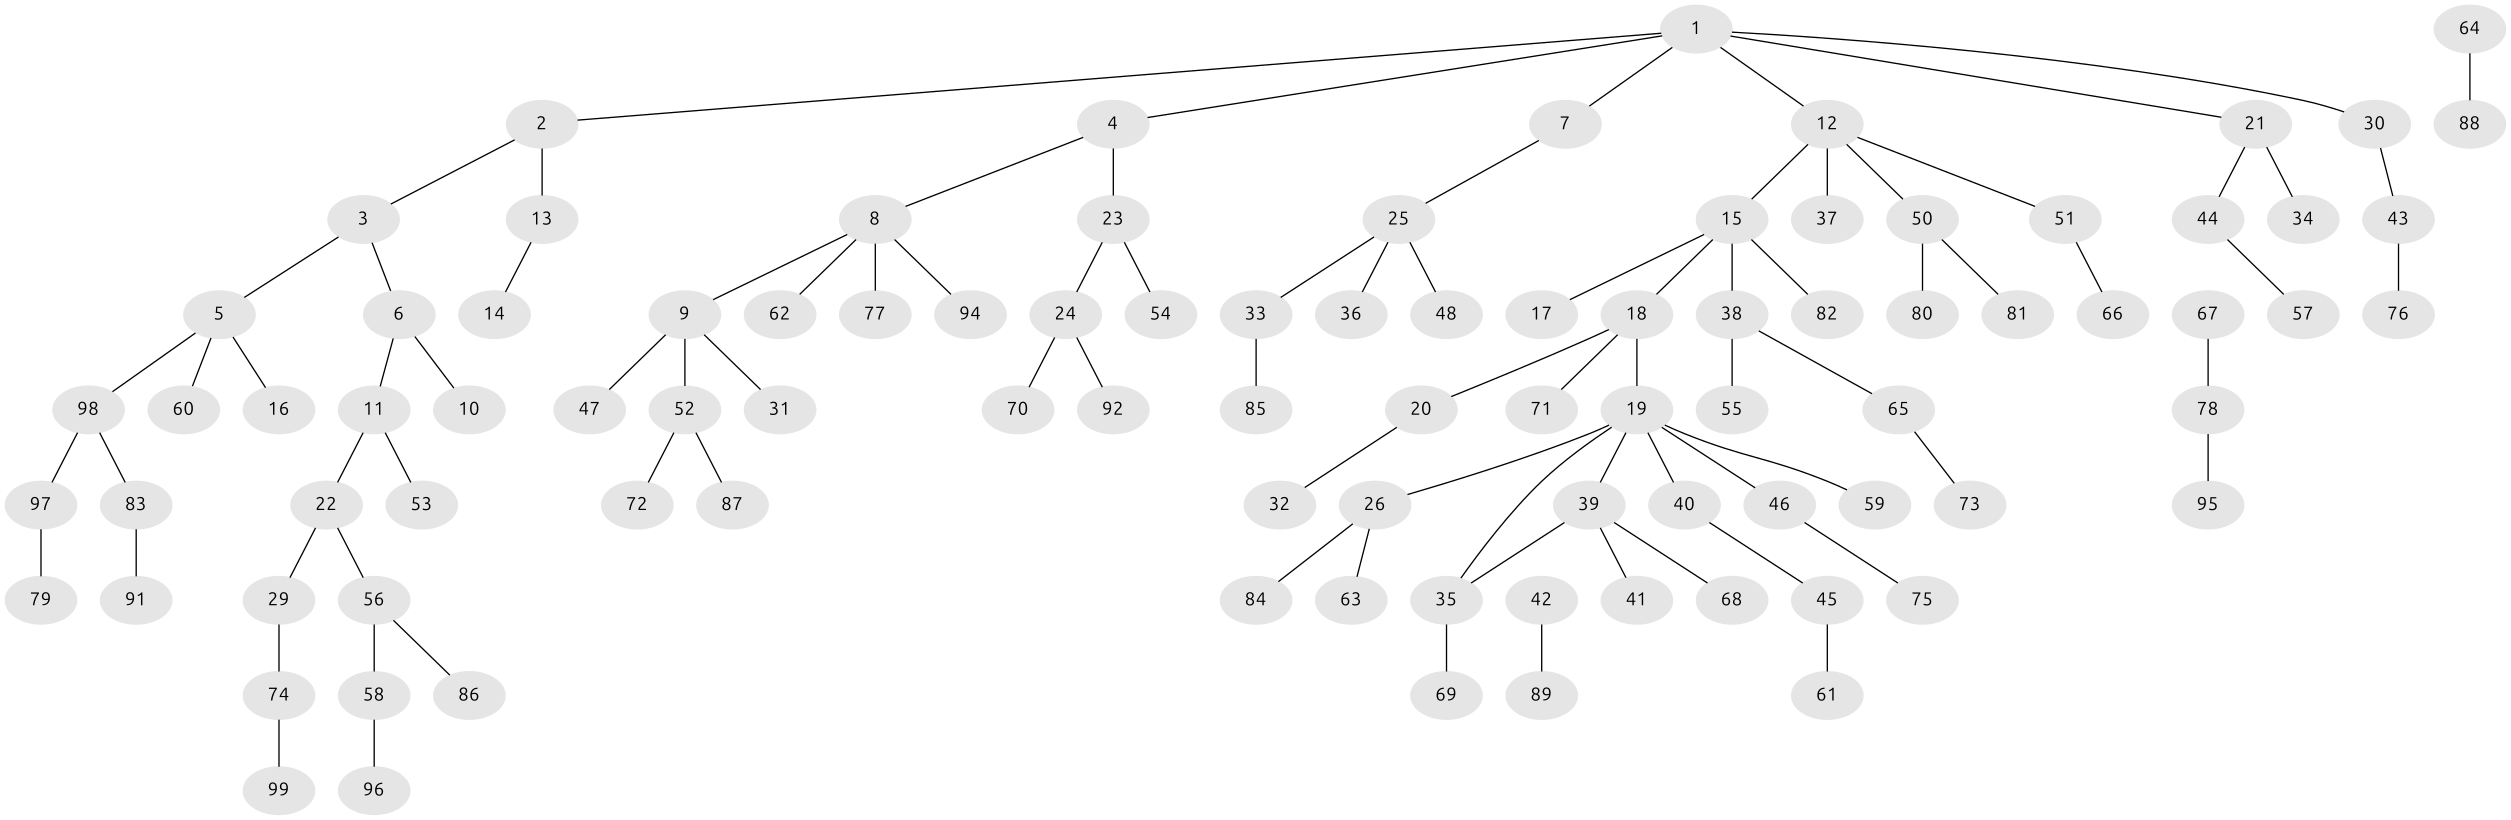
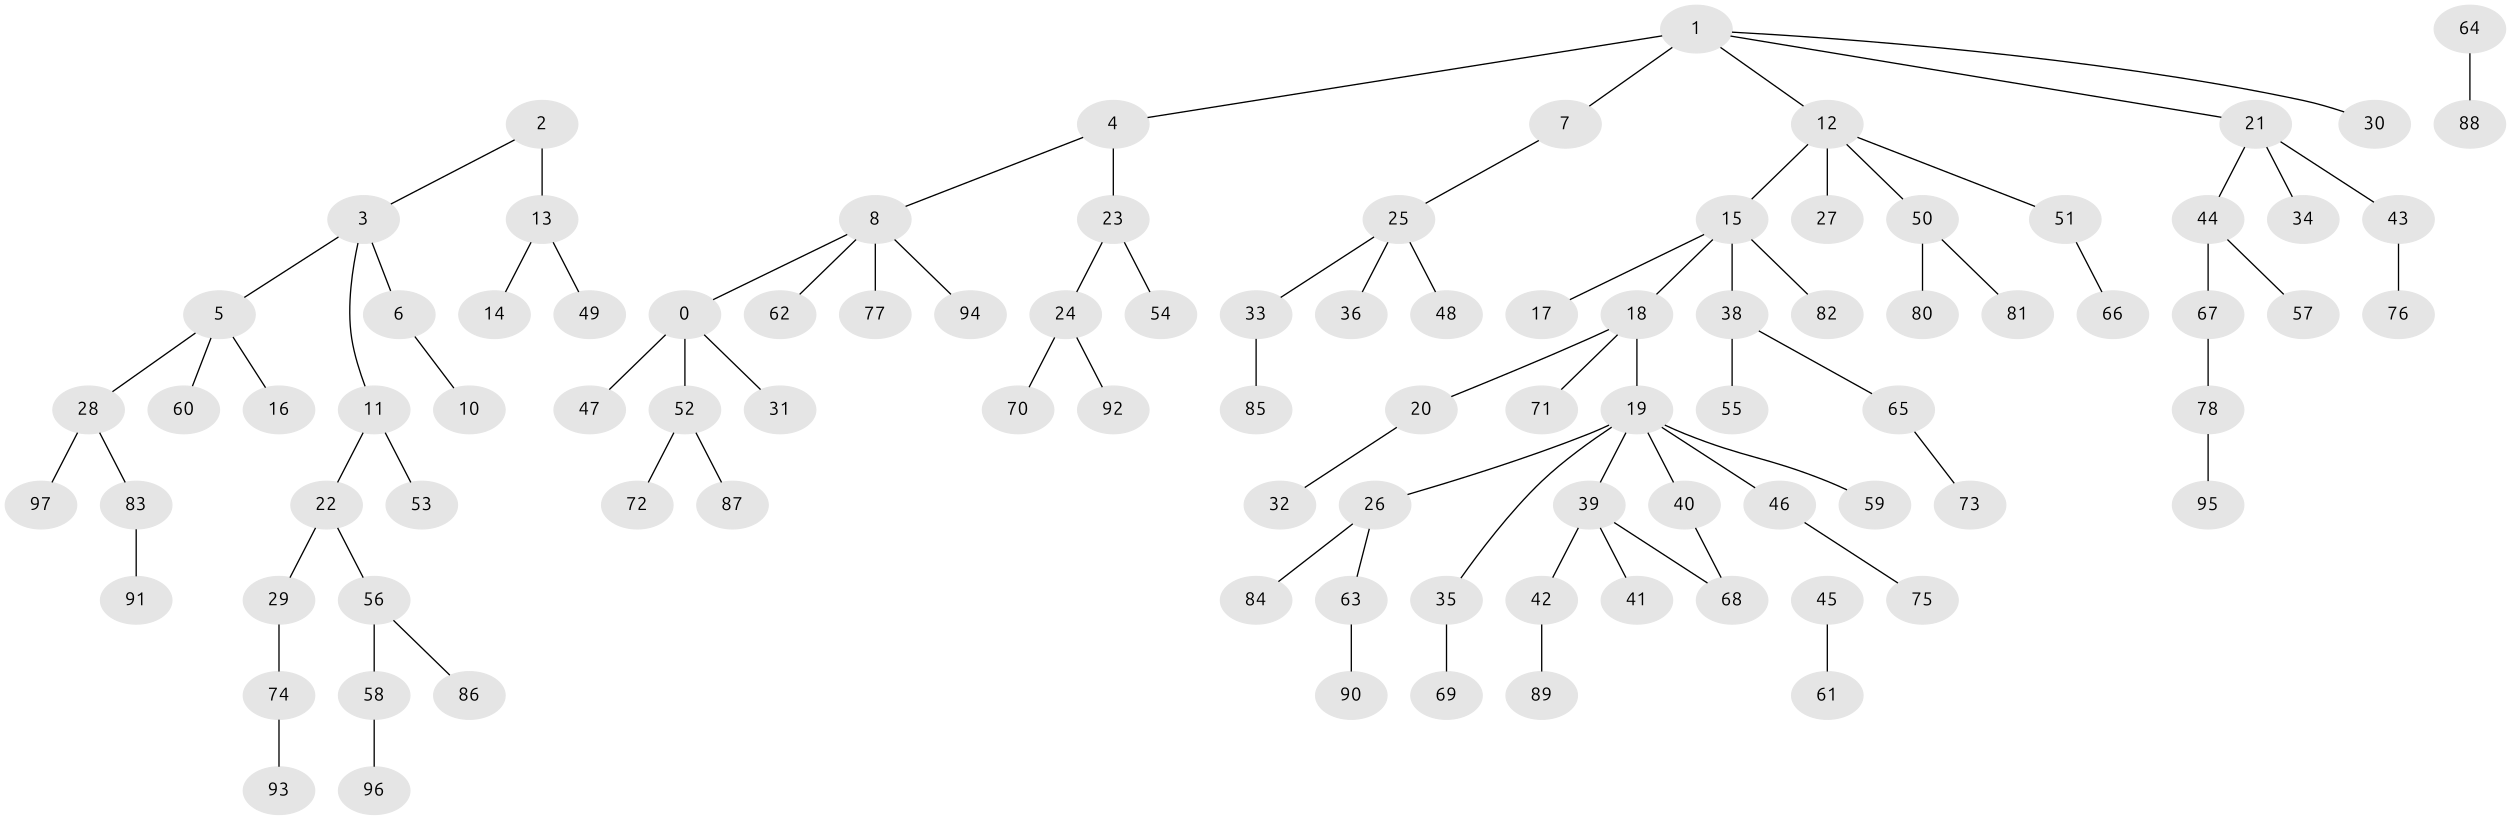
edge "1" -- "2": removed
edge "30" -- "43": now "21" -- "43"
node "37": label "37" -> "27"
edge "44" -- "67": added
node "49": added
node "9": label "9" -> "0"
edge "6" -- "11": now "3" -- "11"
node "98": label "98" -> "28"
edge "39" -- "35": now "39" -- "42"
edge "40" -- "45": now "40" -- "68"
node "79": removed
node "90": added
node "99": label "99" -> "93"
